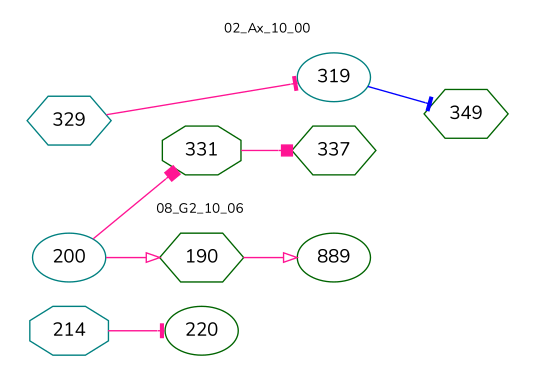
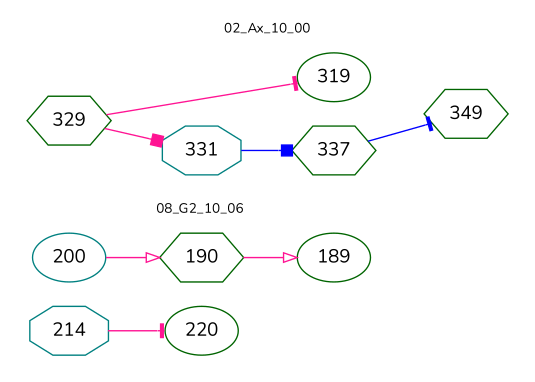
node "319": color teal -> darkgreen
edge "319" -> "349": now "337" -> "349"
node "329": color teal -> darkgreen
node "331": color darkgreen -> teal
edge "331" -> "337": color deeppink -> blue
edge "200" -> "331": now "329" -> "331"
node "889": label "889" -> "189"
